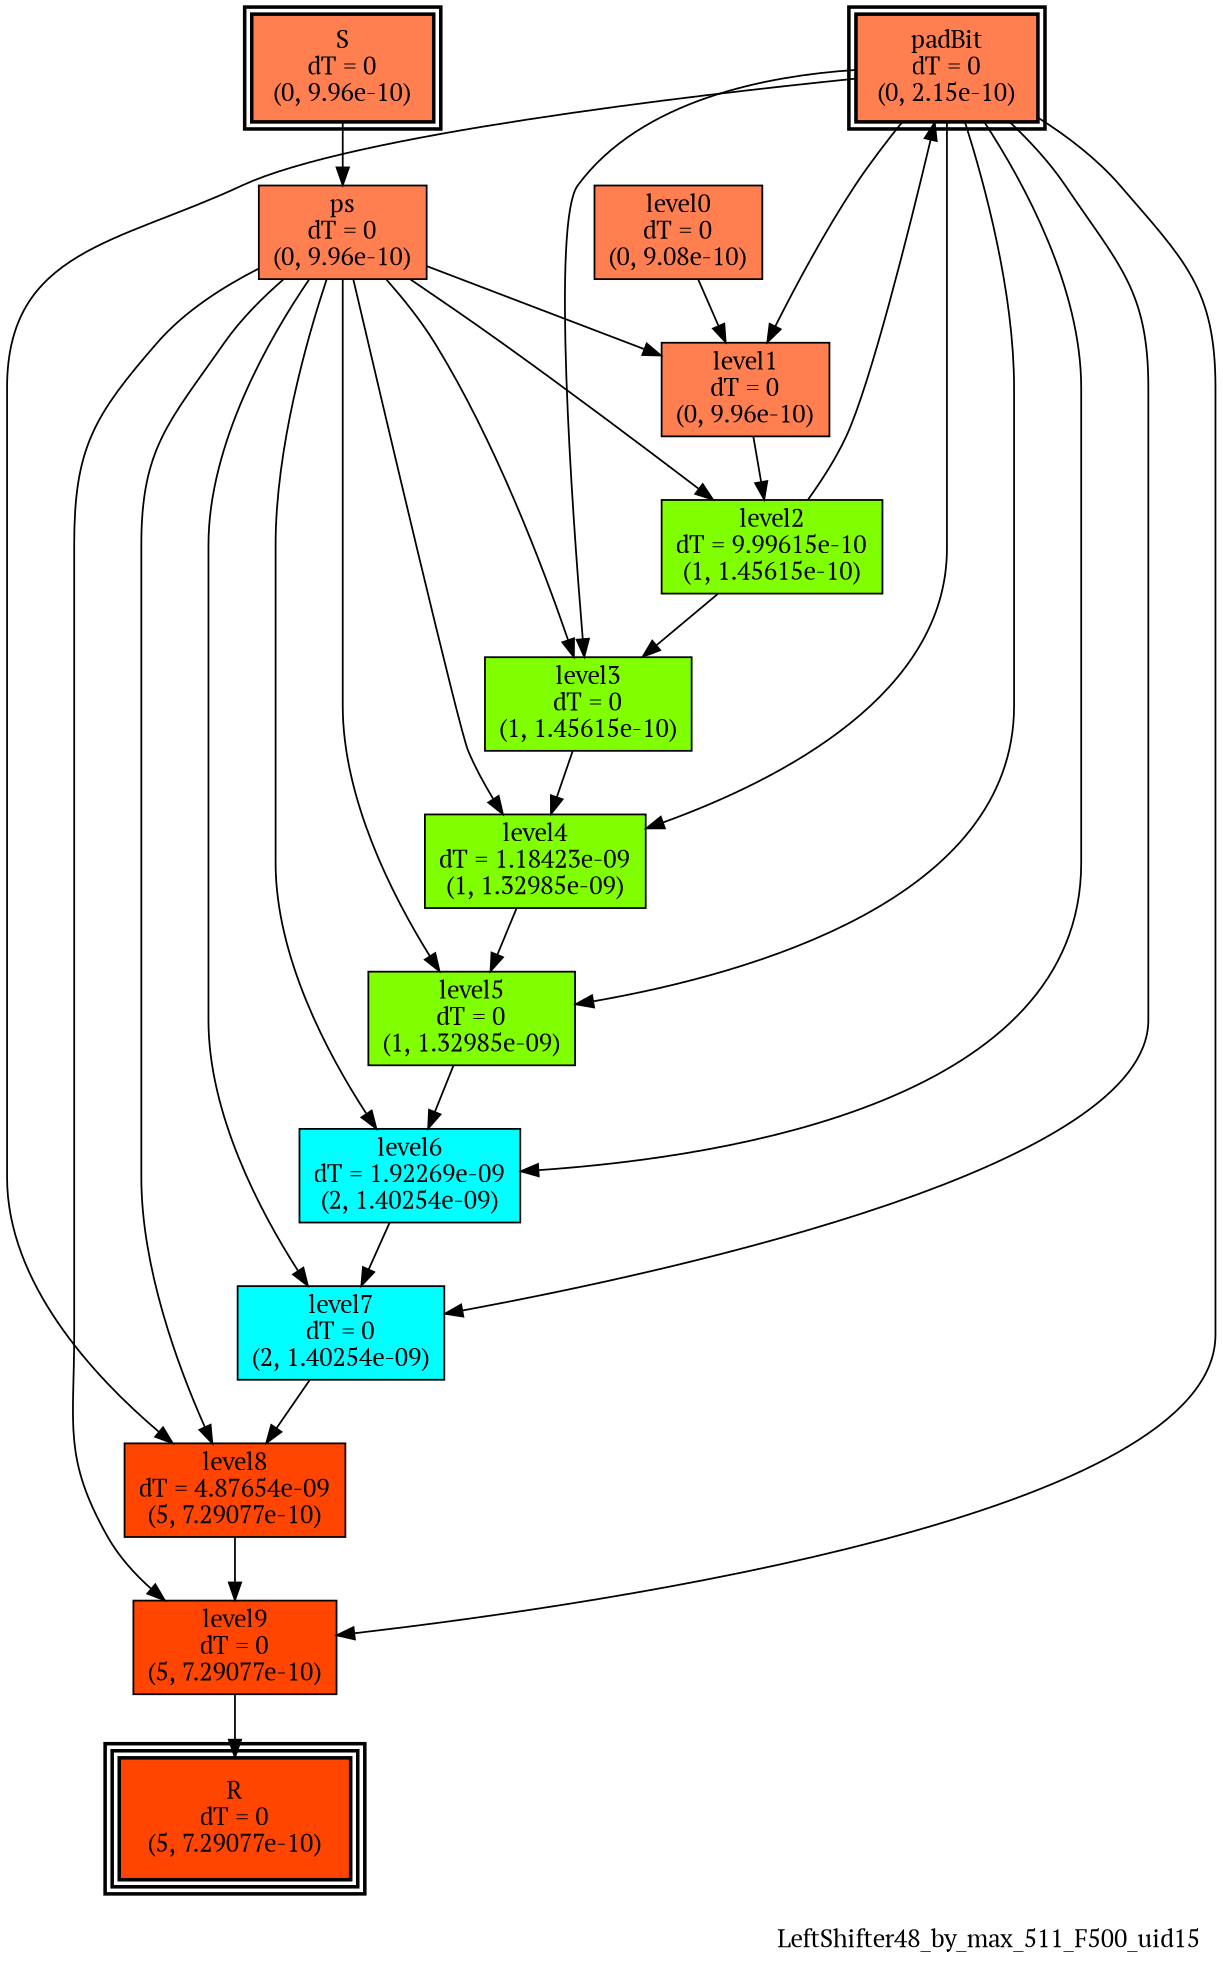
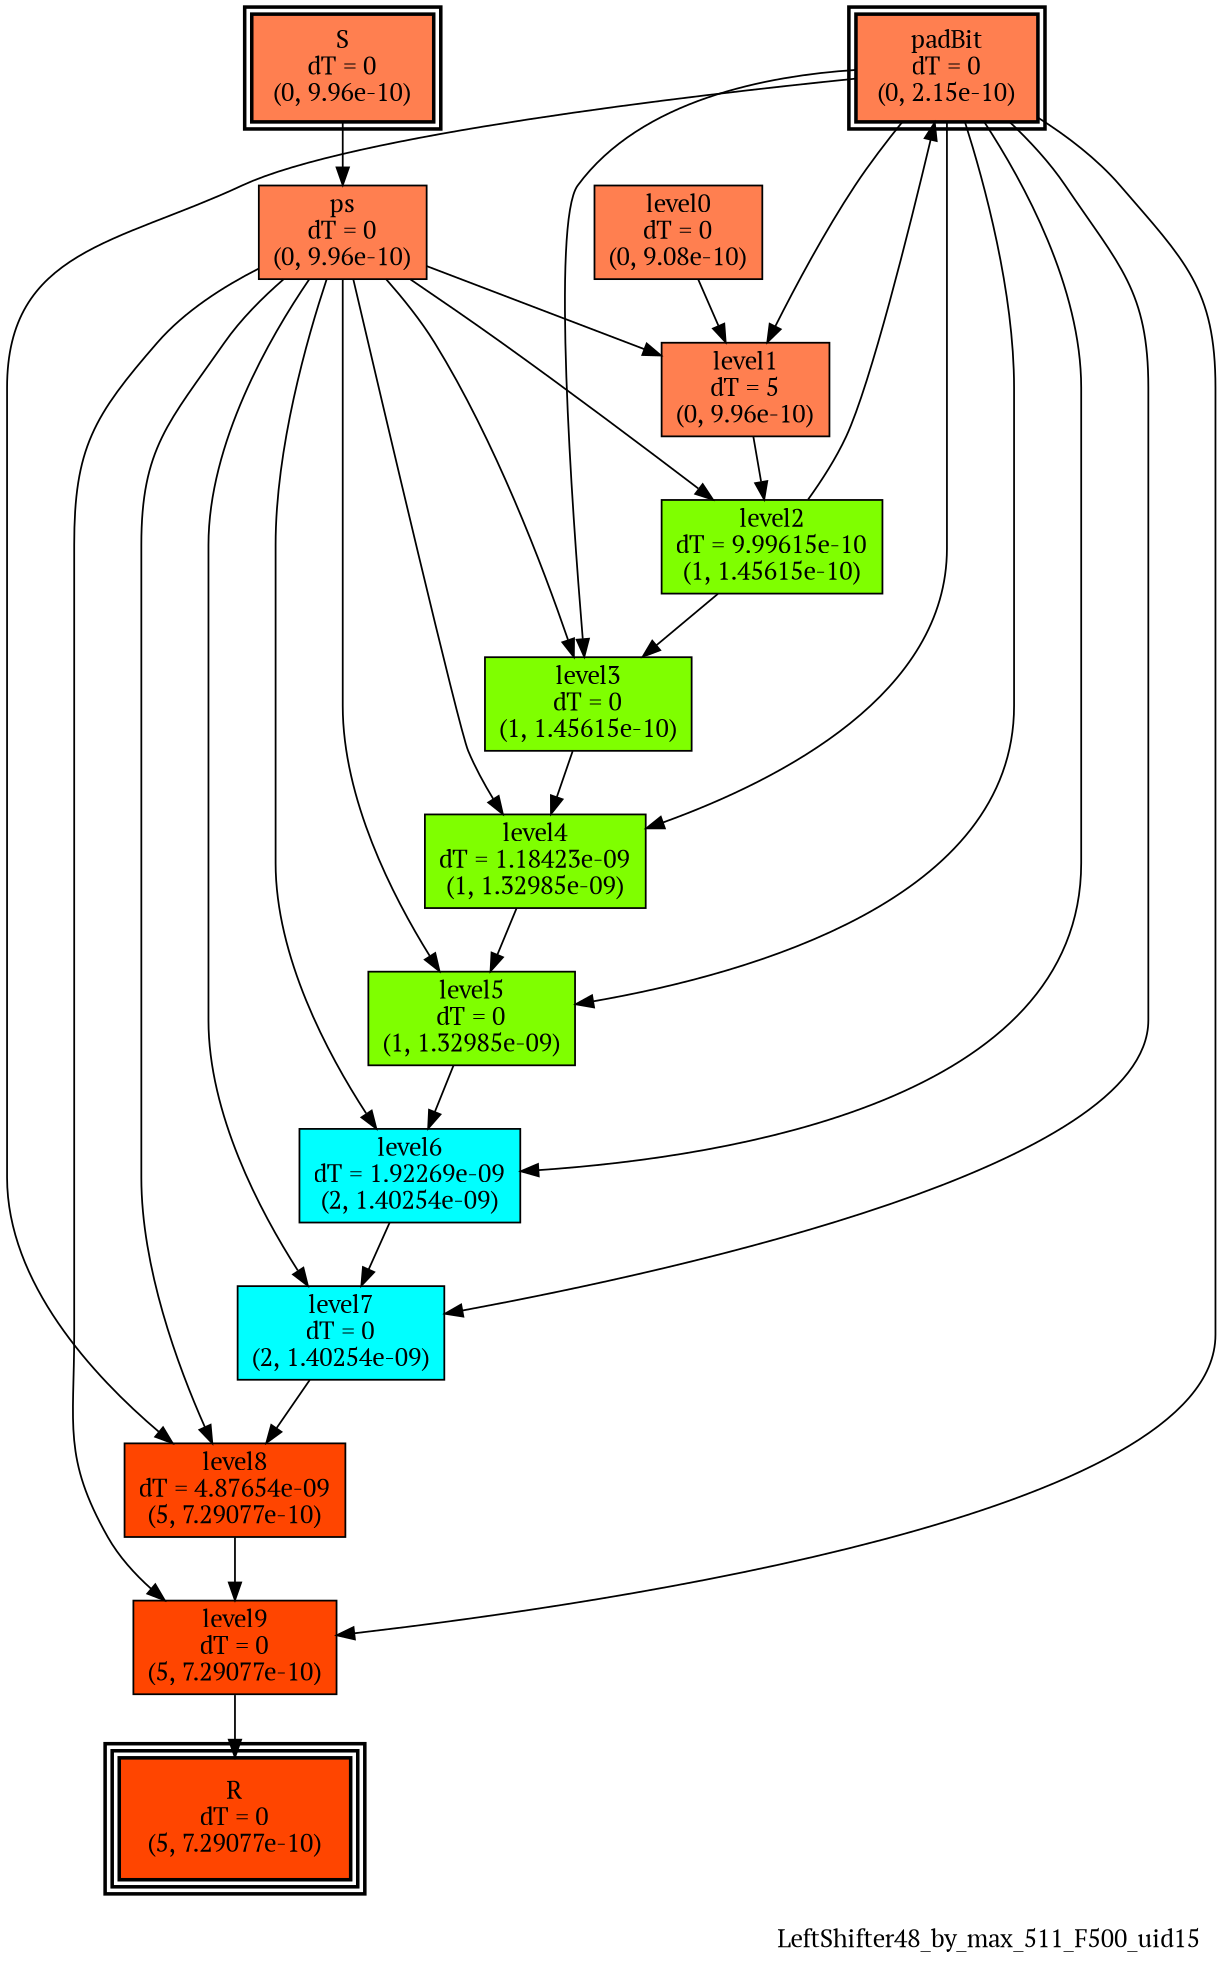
node "level1 dT = 0 (0, 9.96e-10)": label "level1 dT = 0 (0, 9.96e-10)" -> "level1 dT = 5 (0, 9.96e-10)"
